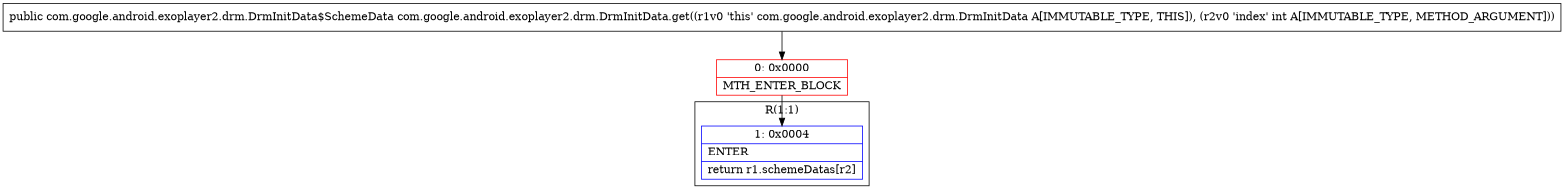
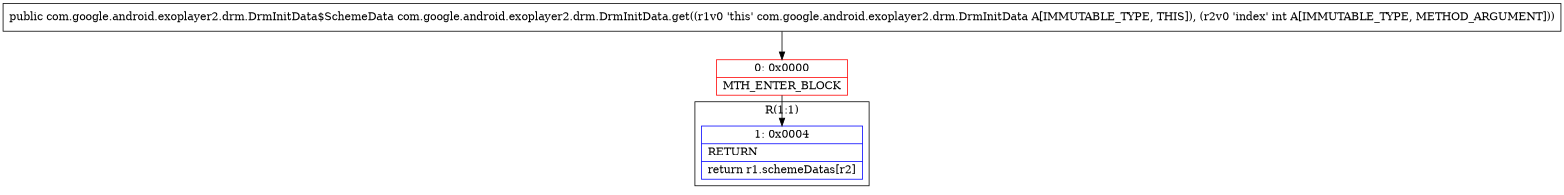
node "1: 0x0004": text "ENTER" -> "RETURN"
